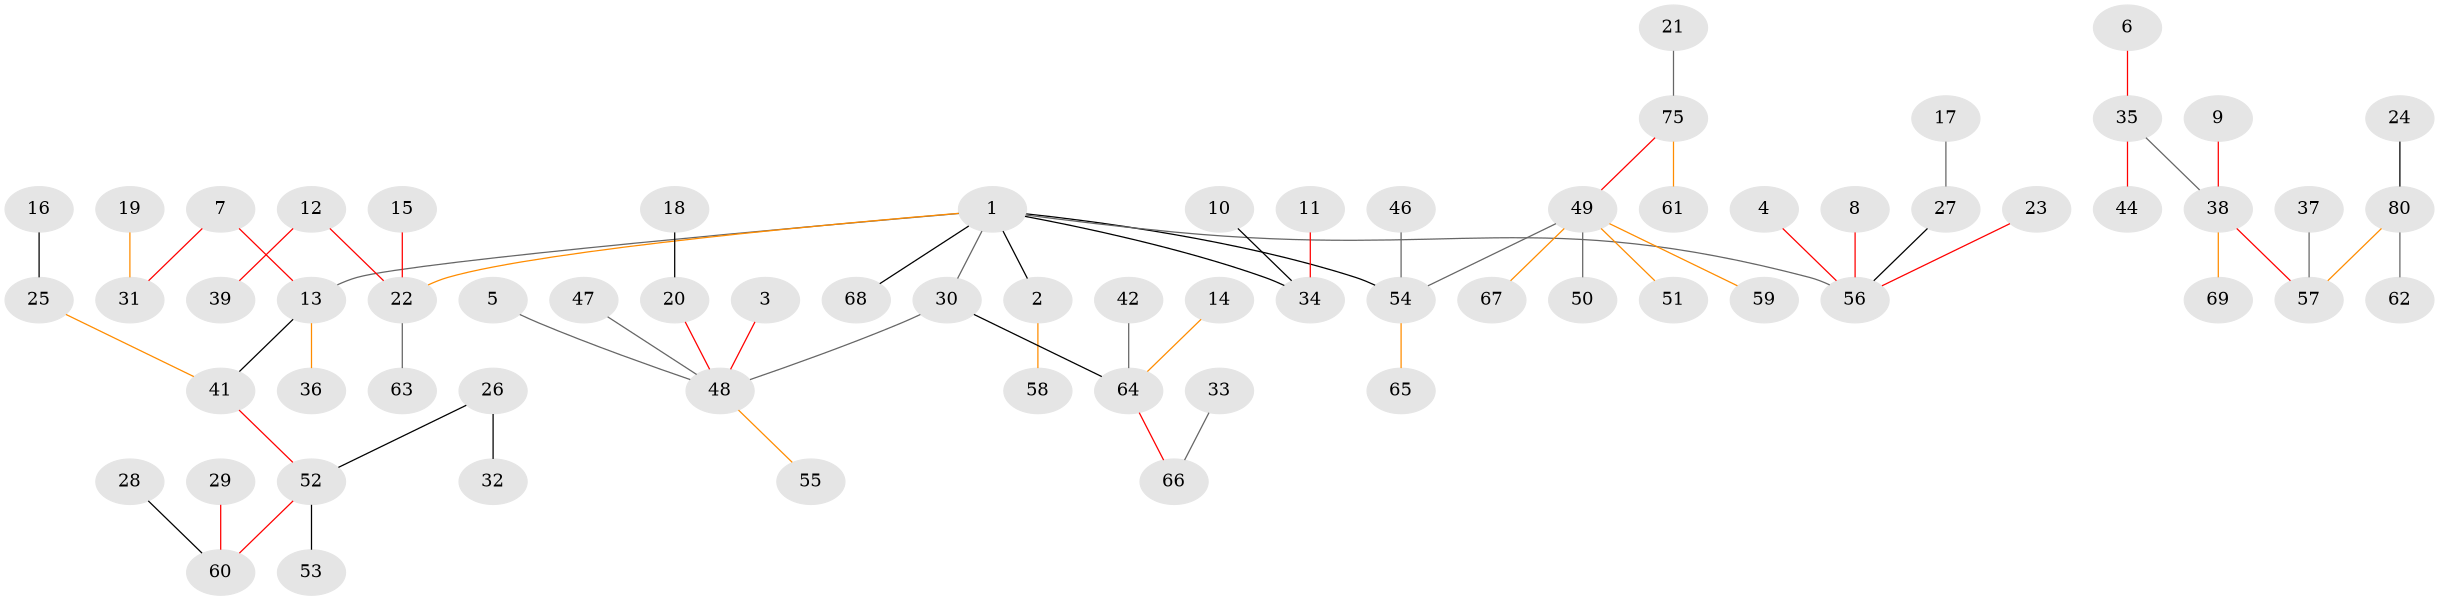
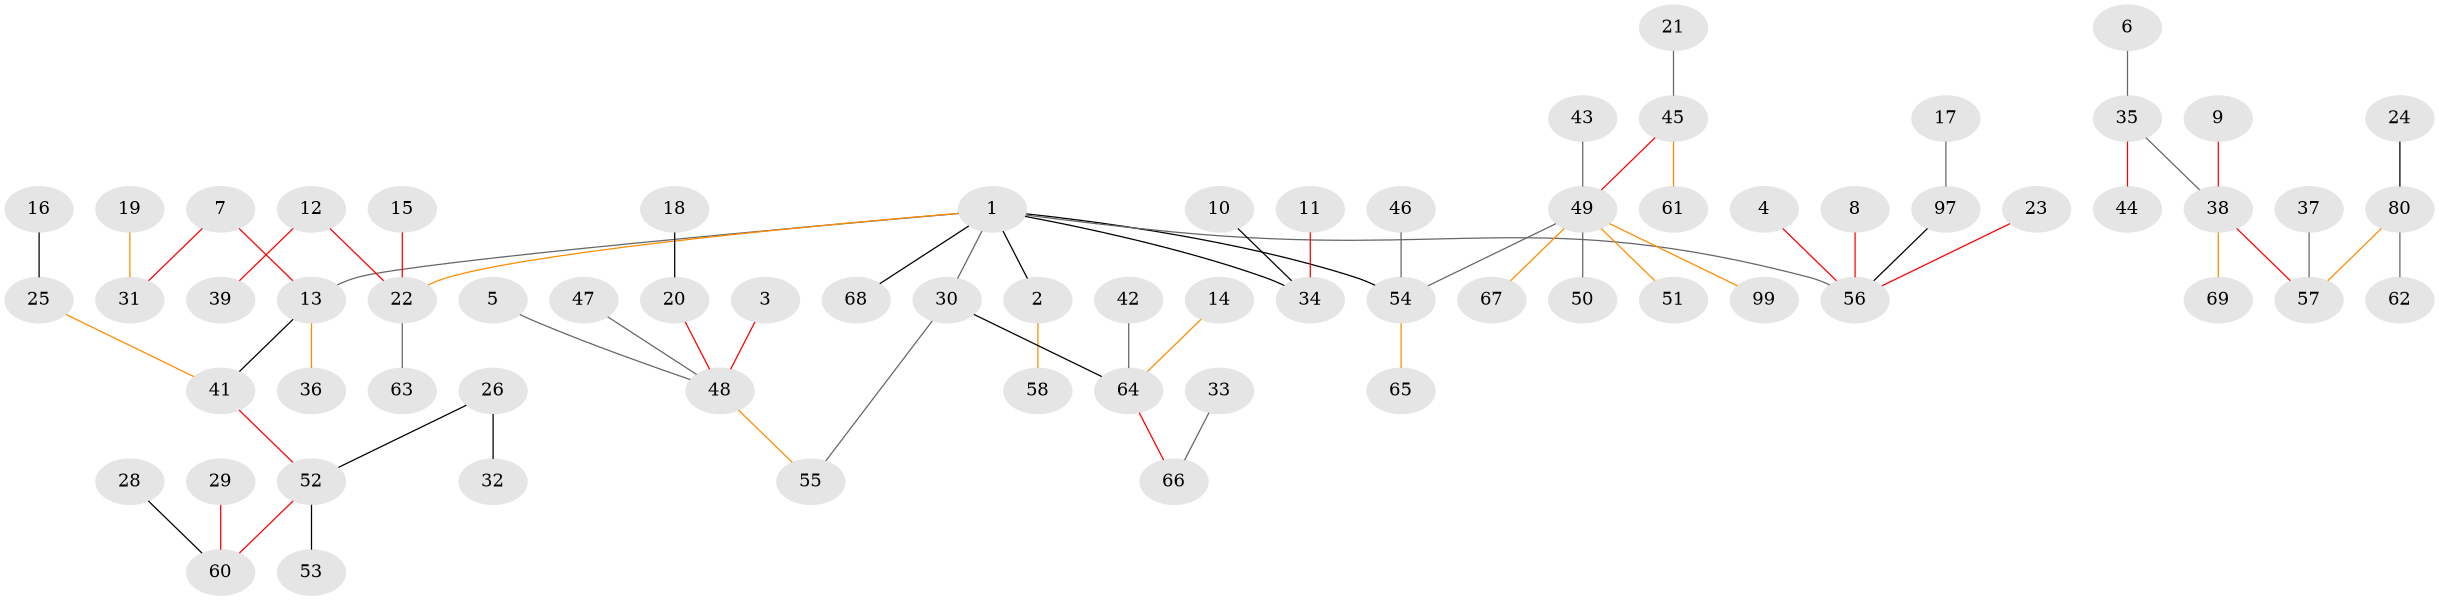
edge "6" -- "35": color red -> gray40
node "43": added
node "75": label "75" -> "45"
node "27": label "27" -> "97"
node "59": label "59" -> "99"
edge "30" -- "48": now "30" -- "55"
